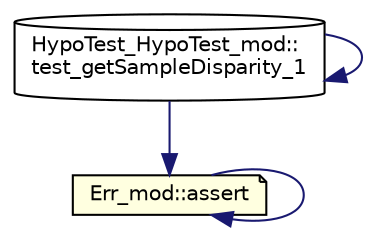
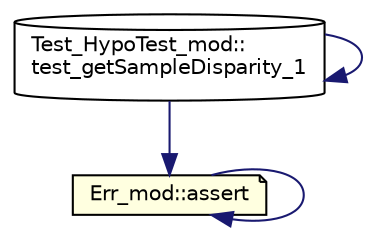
node "HypoTest_HypoTest_mod:: test_getSampleDisparity_1": label "HypoTest_HypoTest_mod:: test_getSampleDisparity_1" -> "Test_HypoTest_mod:: test_getSampleDisparity_1"
